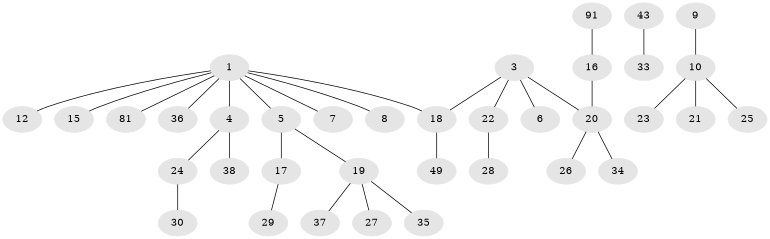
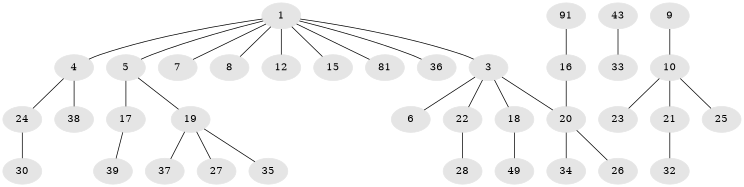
edge "1" -- "18": now "1" -- "3"
node "32": added
node "29": label "29" -> "39"
